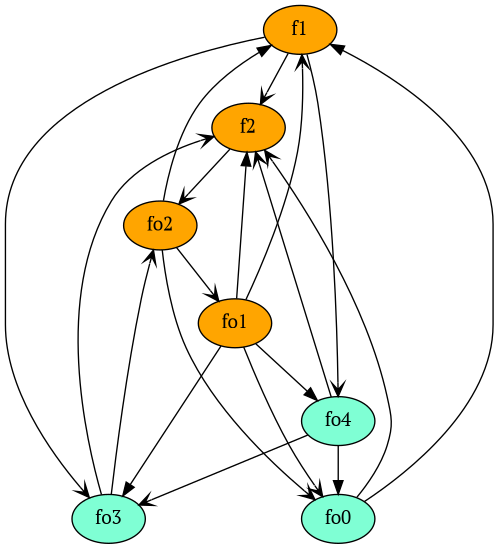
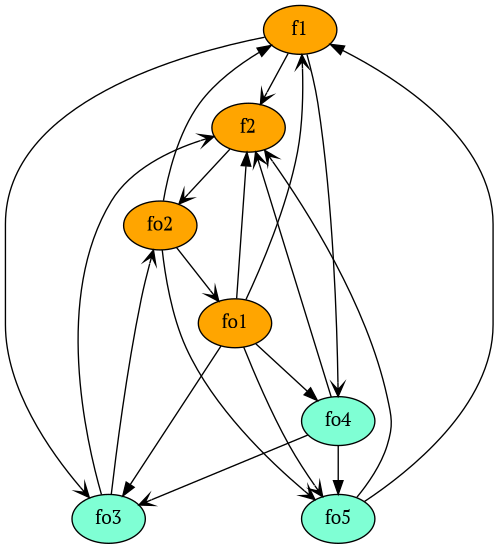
node "fo0": label "fo0" -> "fo5"
